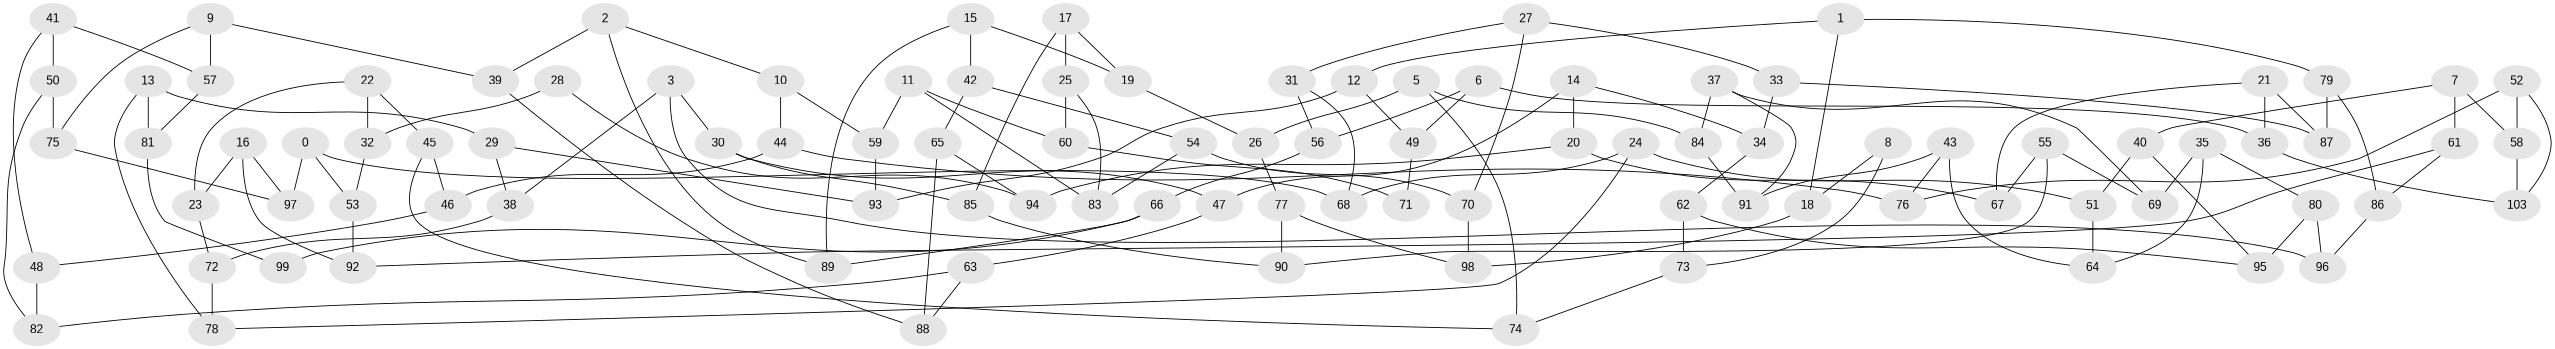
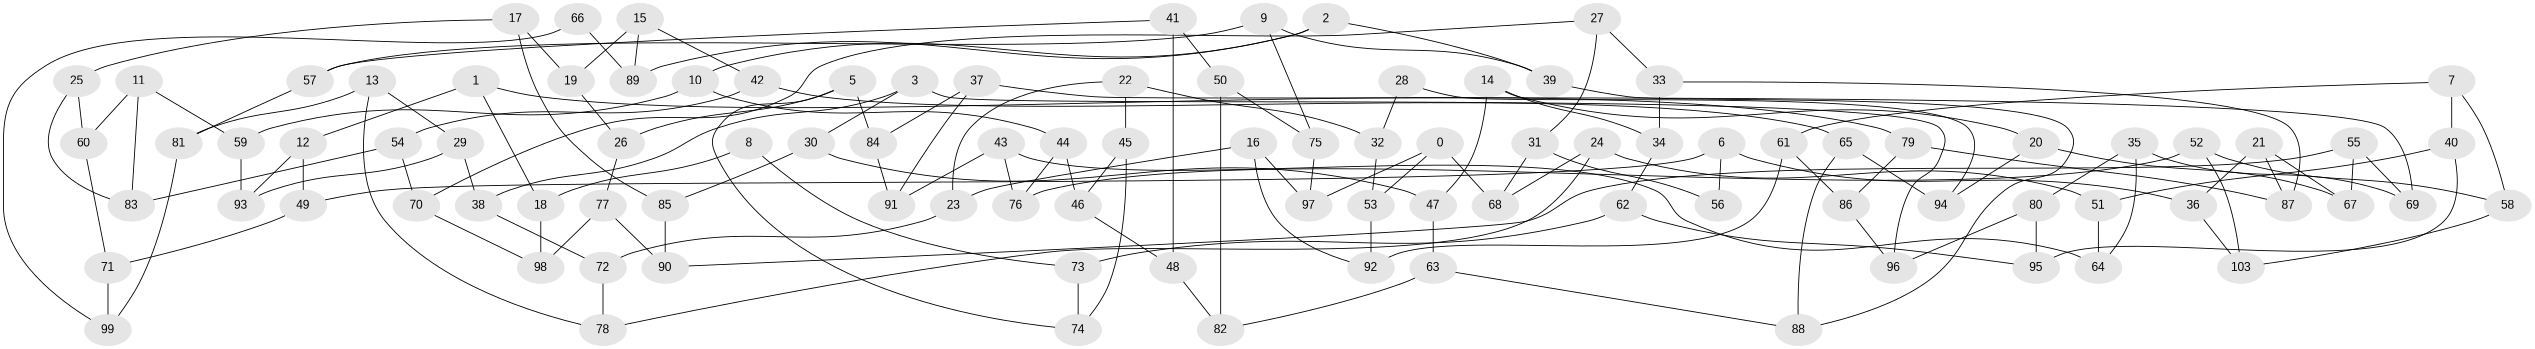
edge "56" -- "66": removed
edge "71" -- "99": added
